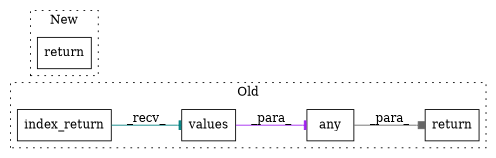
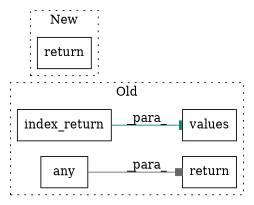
edge "index_return" -> "values": label "_recv_" -> "_para_"
edge "values" -> "any": removed, label "_para_"
